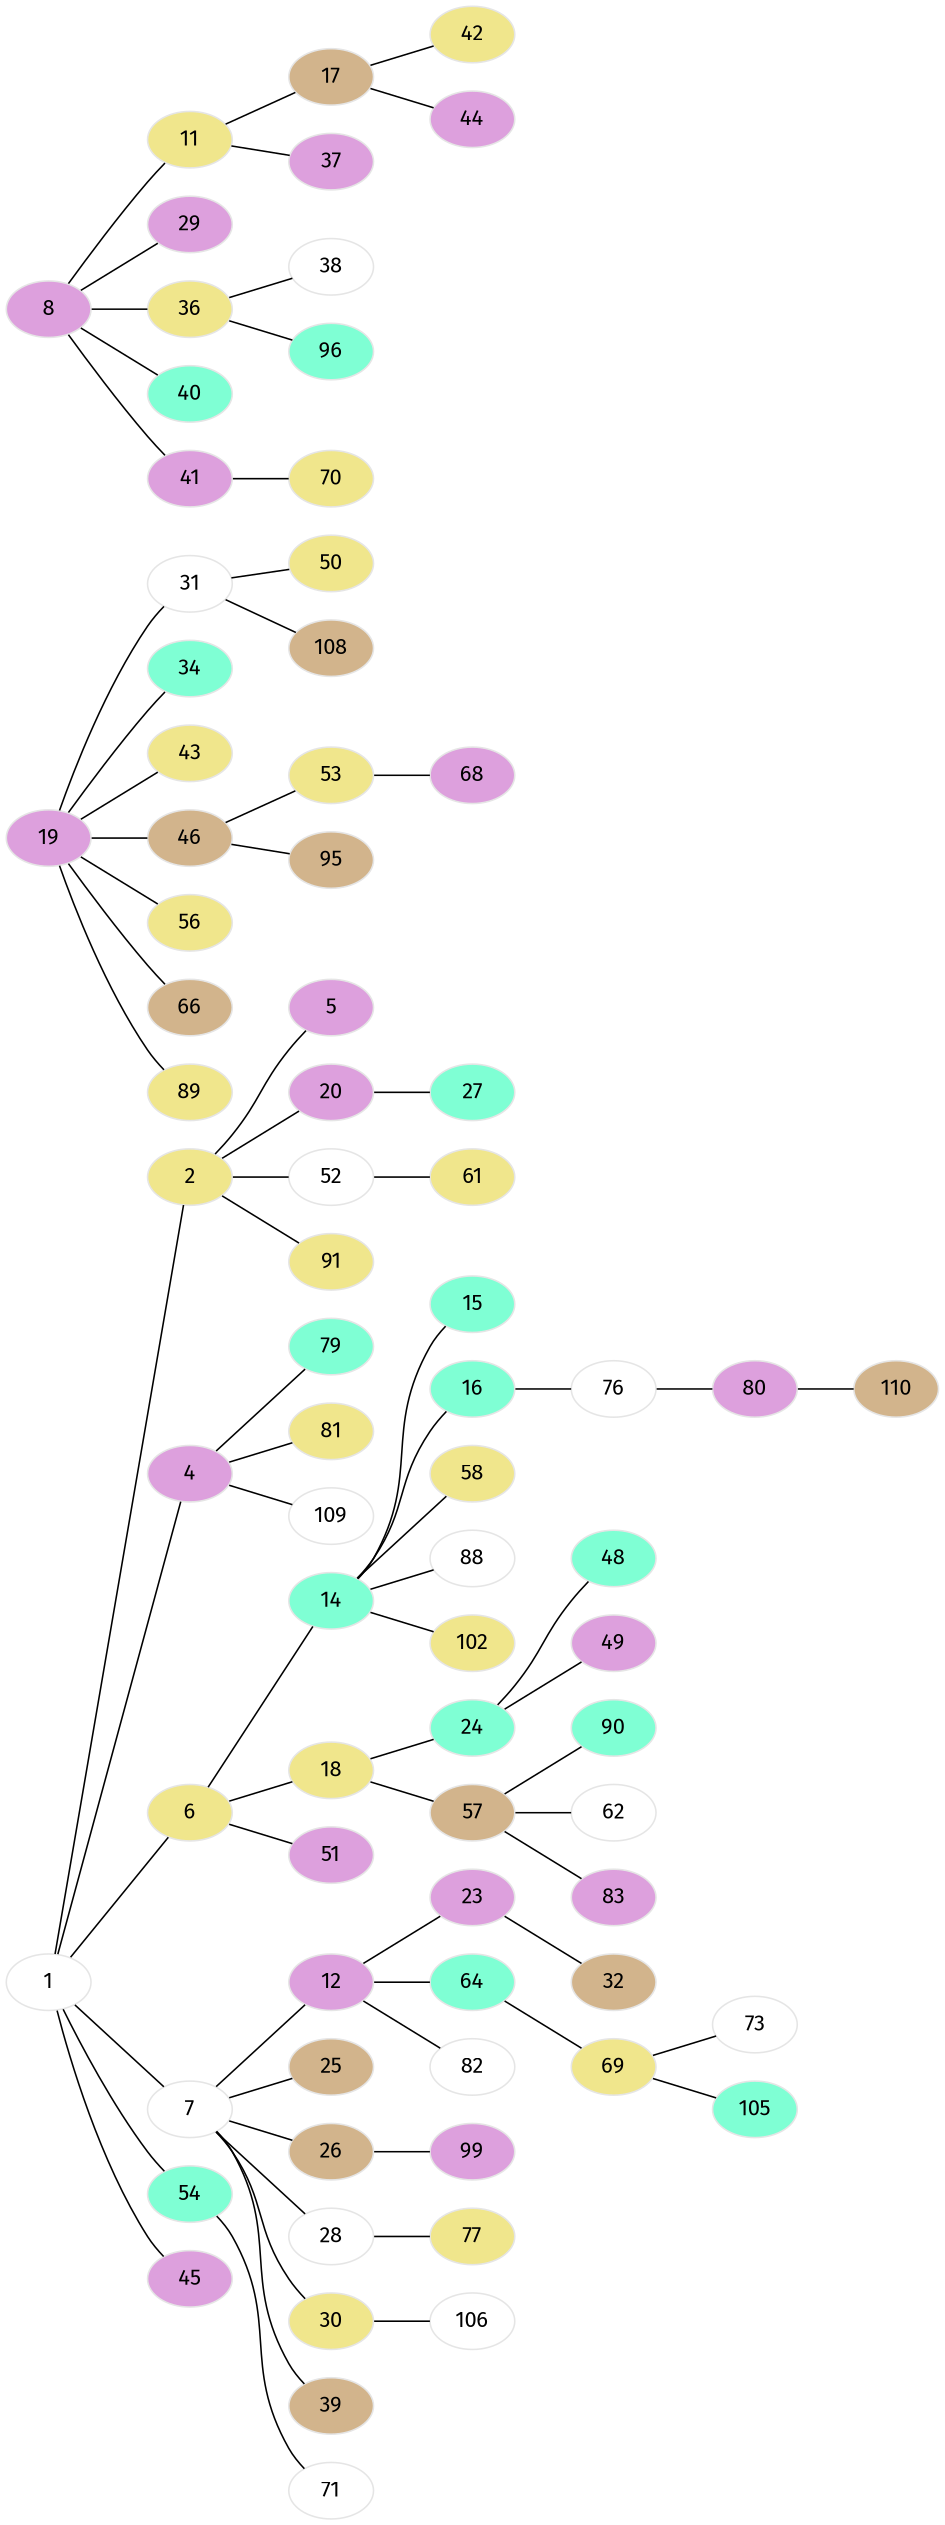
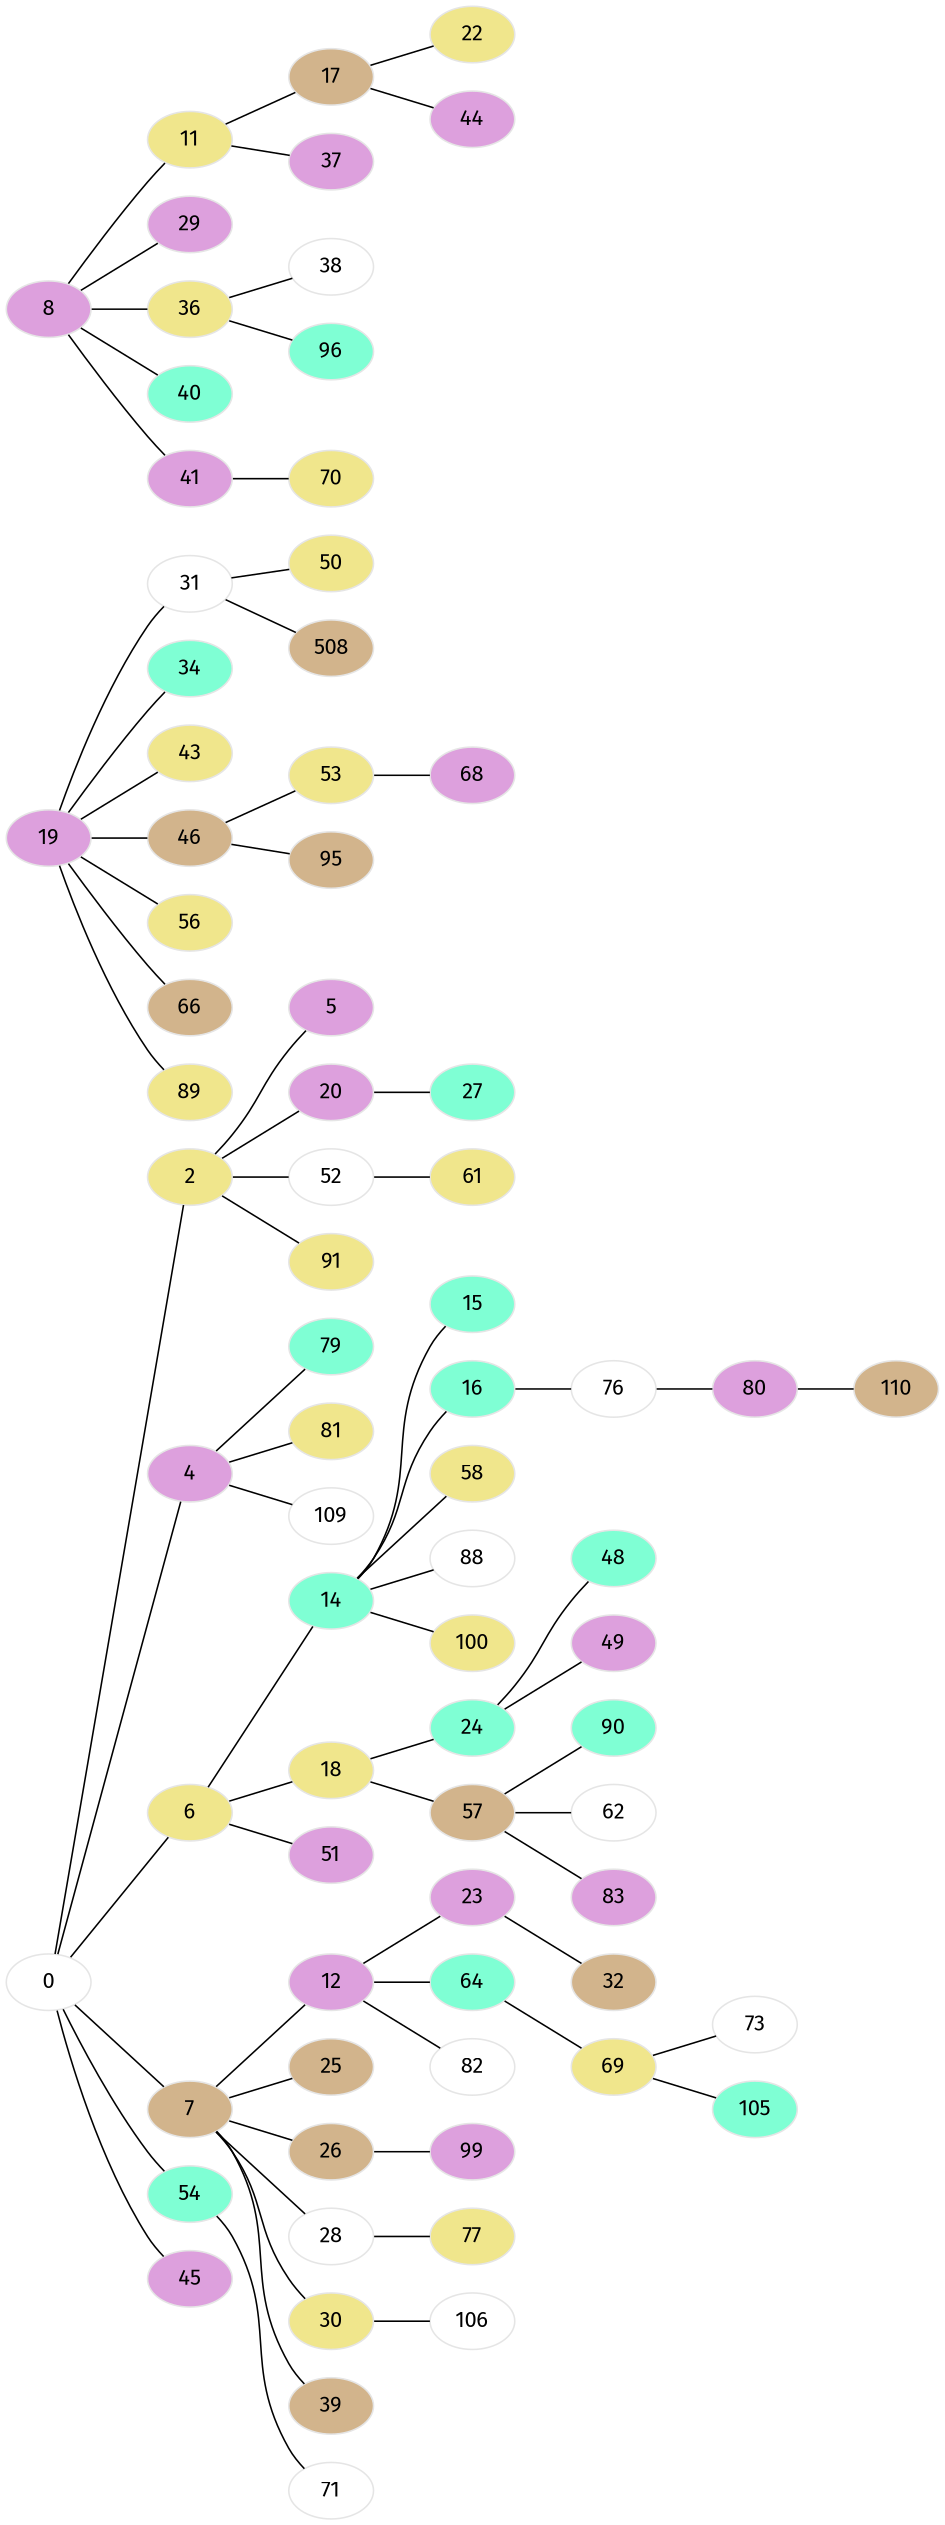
node "42": label "42" -> "22"
node "108": label "108" -> "508"
node "102": label "102" -> "100"
node "1": label "1" -> "0"
node "7": fillcolor white -> tan
